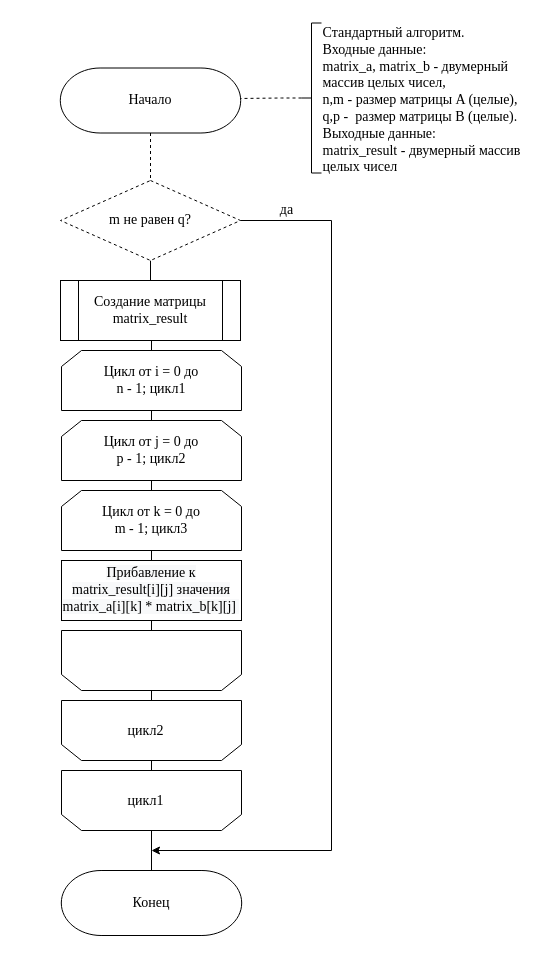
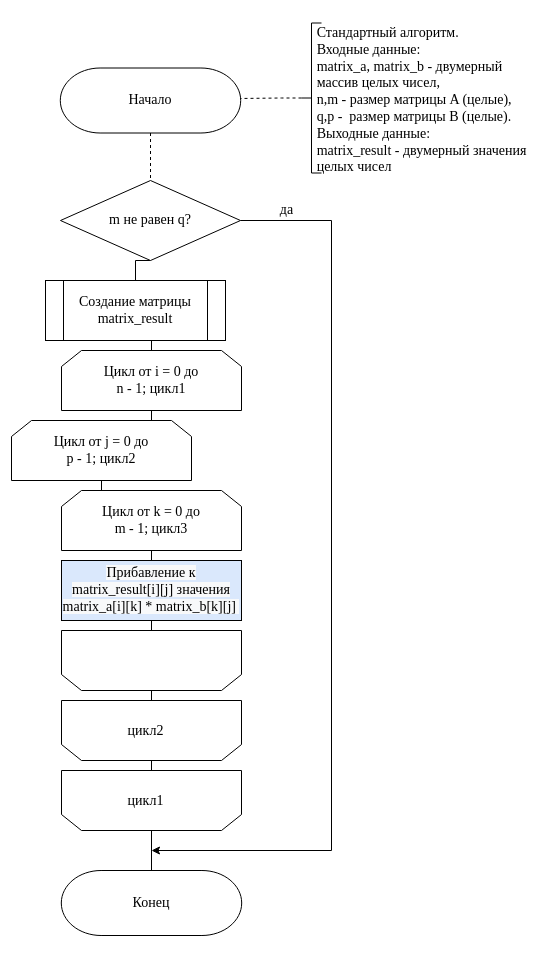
node "Стандартный алгоритм. Входные данные: matrix_a, matrix_b - двумерный массив целых чисел, n,m - размер матрицы A (целые), q,p - размер матрицы B (целые). Выходные данные: matrix_result - двумерный массив целых чисел": label "Стандартный алгоритм. Входные данные: matrix_a, matrix_b - двумерный массив целых чисел, n,m - размер матрицы A (целые), q,p - размер матрицы B (целые). Выходные данные: matrix_result - двумерный массив целых чисел" -> "Стандартный алгоритм. Входные данные: matrix_a, matrix_b - двумерный массив целых чисел, n,m - размер матрицы A (целые), q,p - размер матрицы B (целые). Выходные данные: matrix_result - двумерный значения целых чисел"
node "m не равен q?": style dashed -> solid
node "Создание матрицыmatrix_result": moved (151, 311) -> (136, 311)
node "Цикл от j = 0 до p - 1; цикл2": moved (152, 451) -> (102, 451)
node "Прибавление к matrix_result[i][j] значения matrix_a[i][k] * matrix_b[k][j]": fillcolor #ffffff -> #dae8fc
